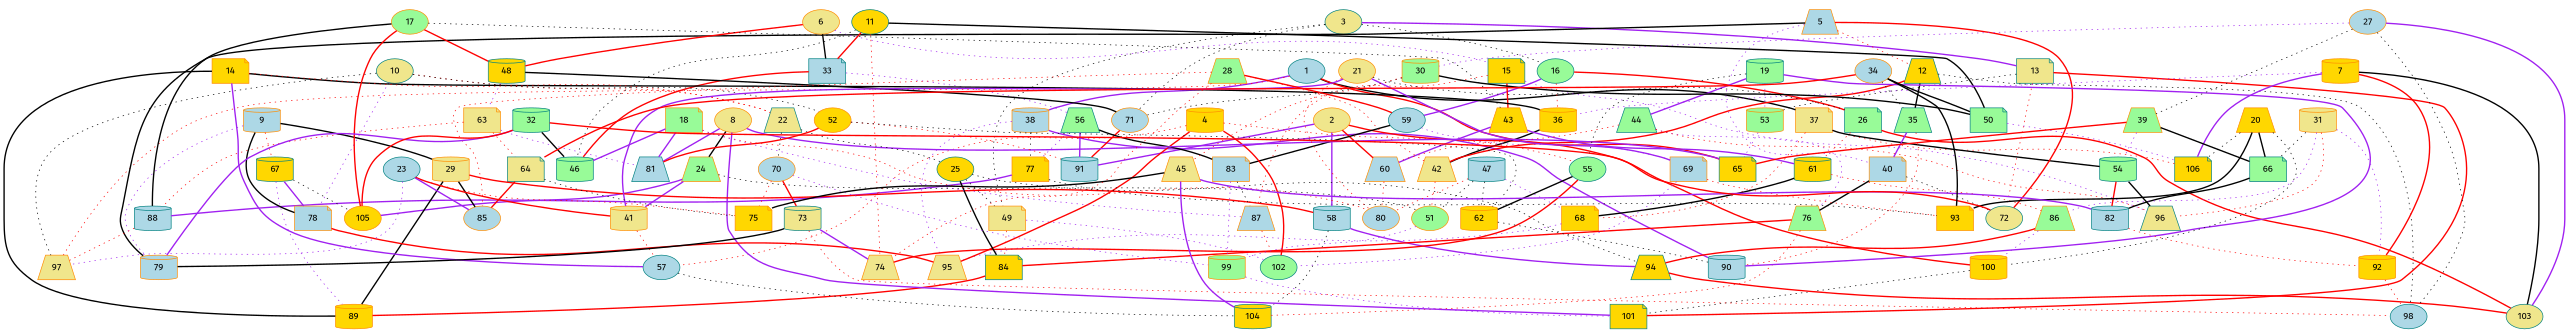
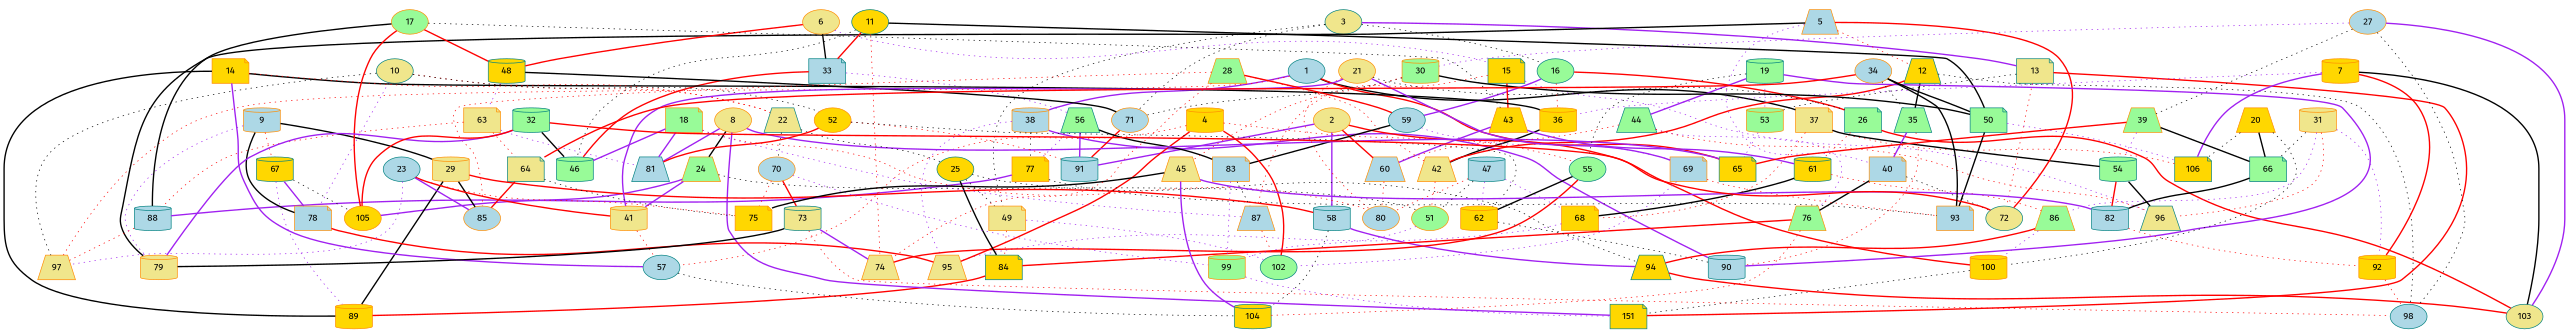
edge "47" -- "62": color black -> purple
edge "20" -- "93": now "50" -- "93"
node "93": fillcolor gold -> lightblue
node "79": fillcolor lightblue -> khaki
node "101": label "101" -> "151"
